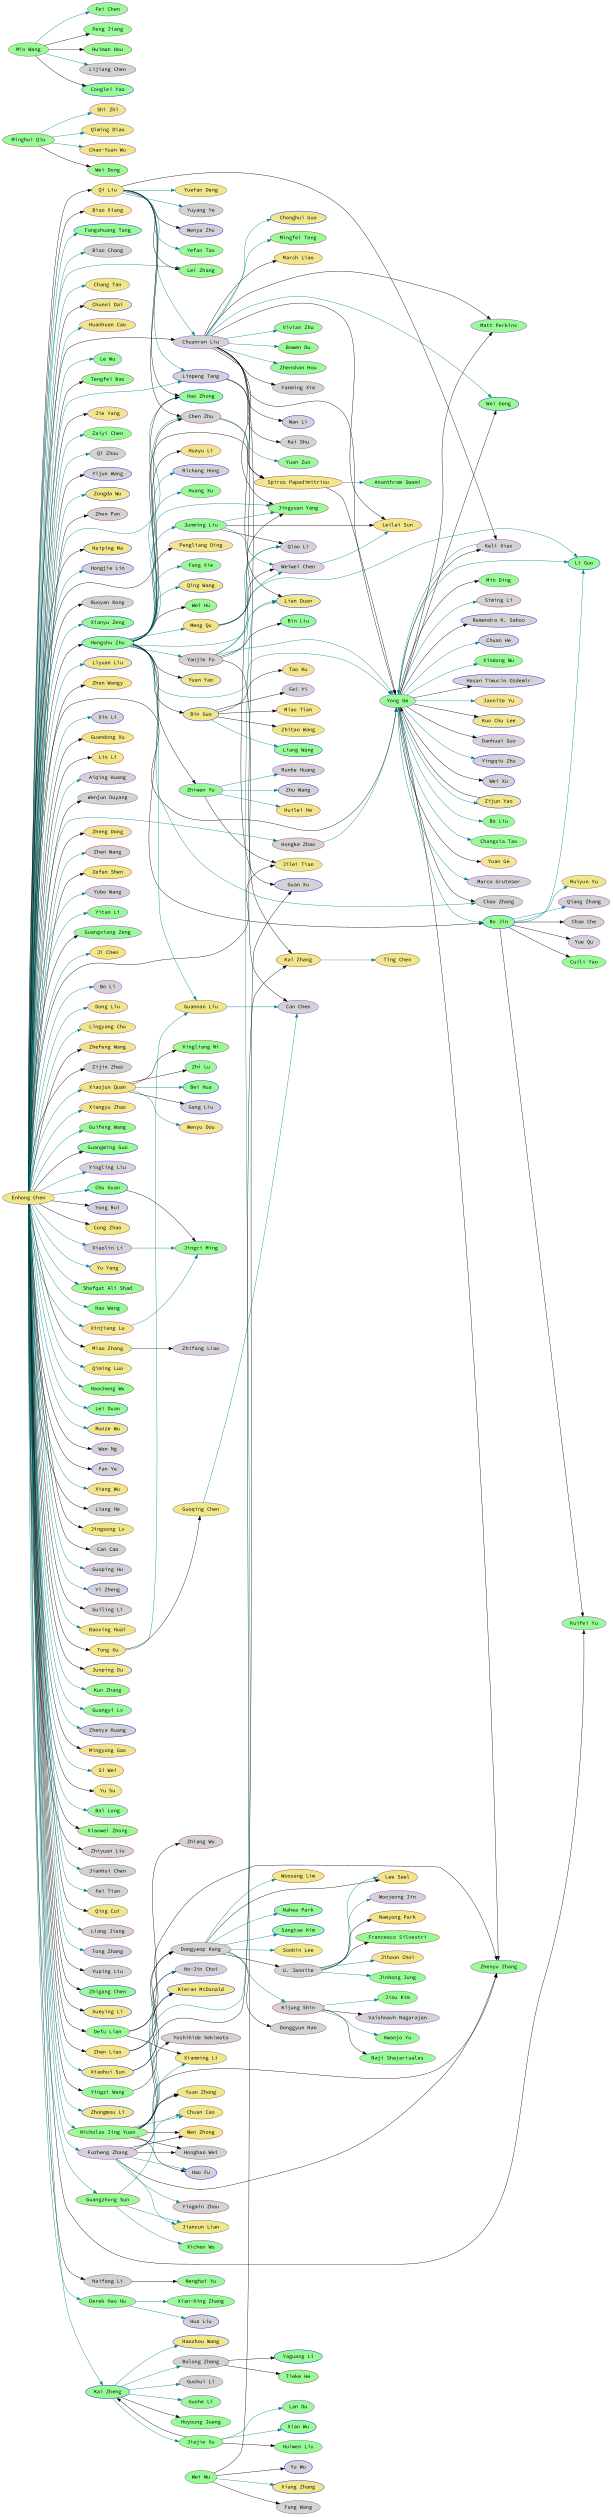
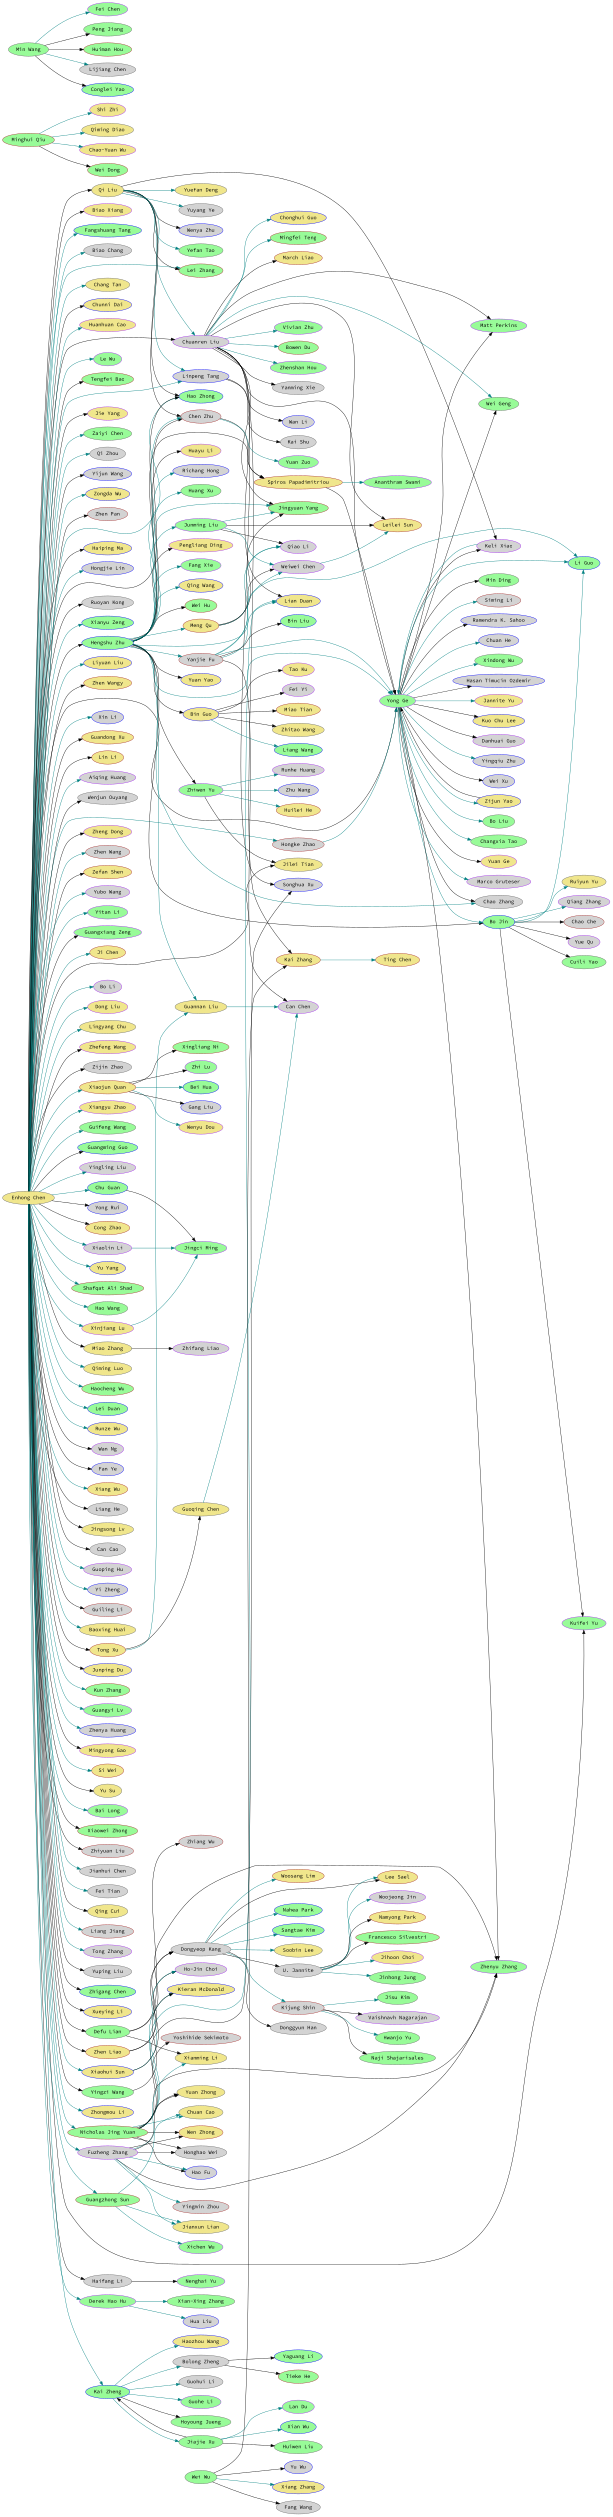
node "Wei Geng": color blue -> gray40
node "Guan Xu": label "Guan Xu" -> "Songhua Xu"
